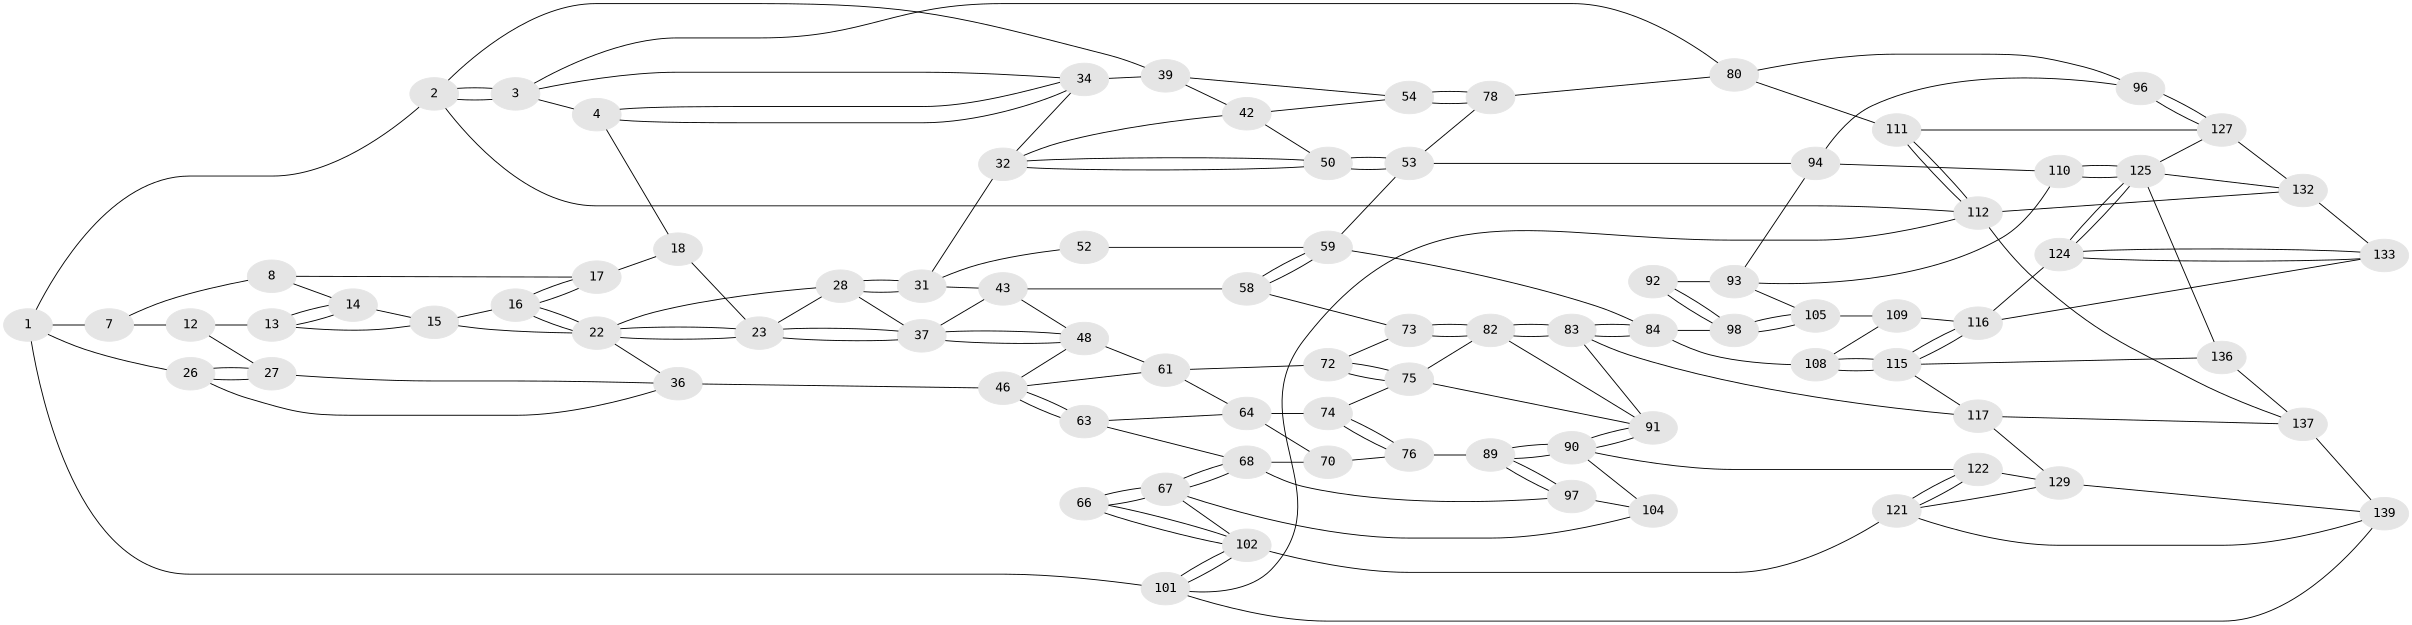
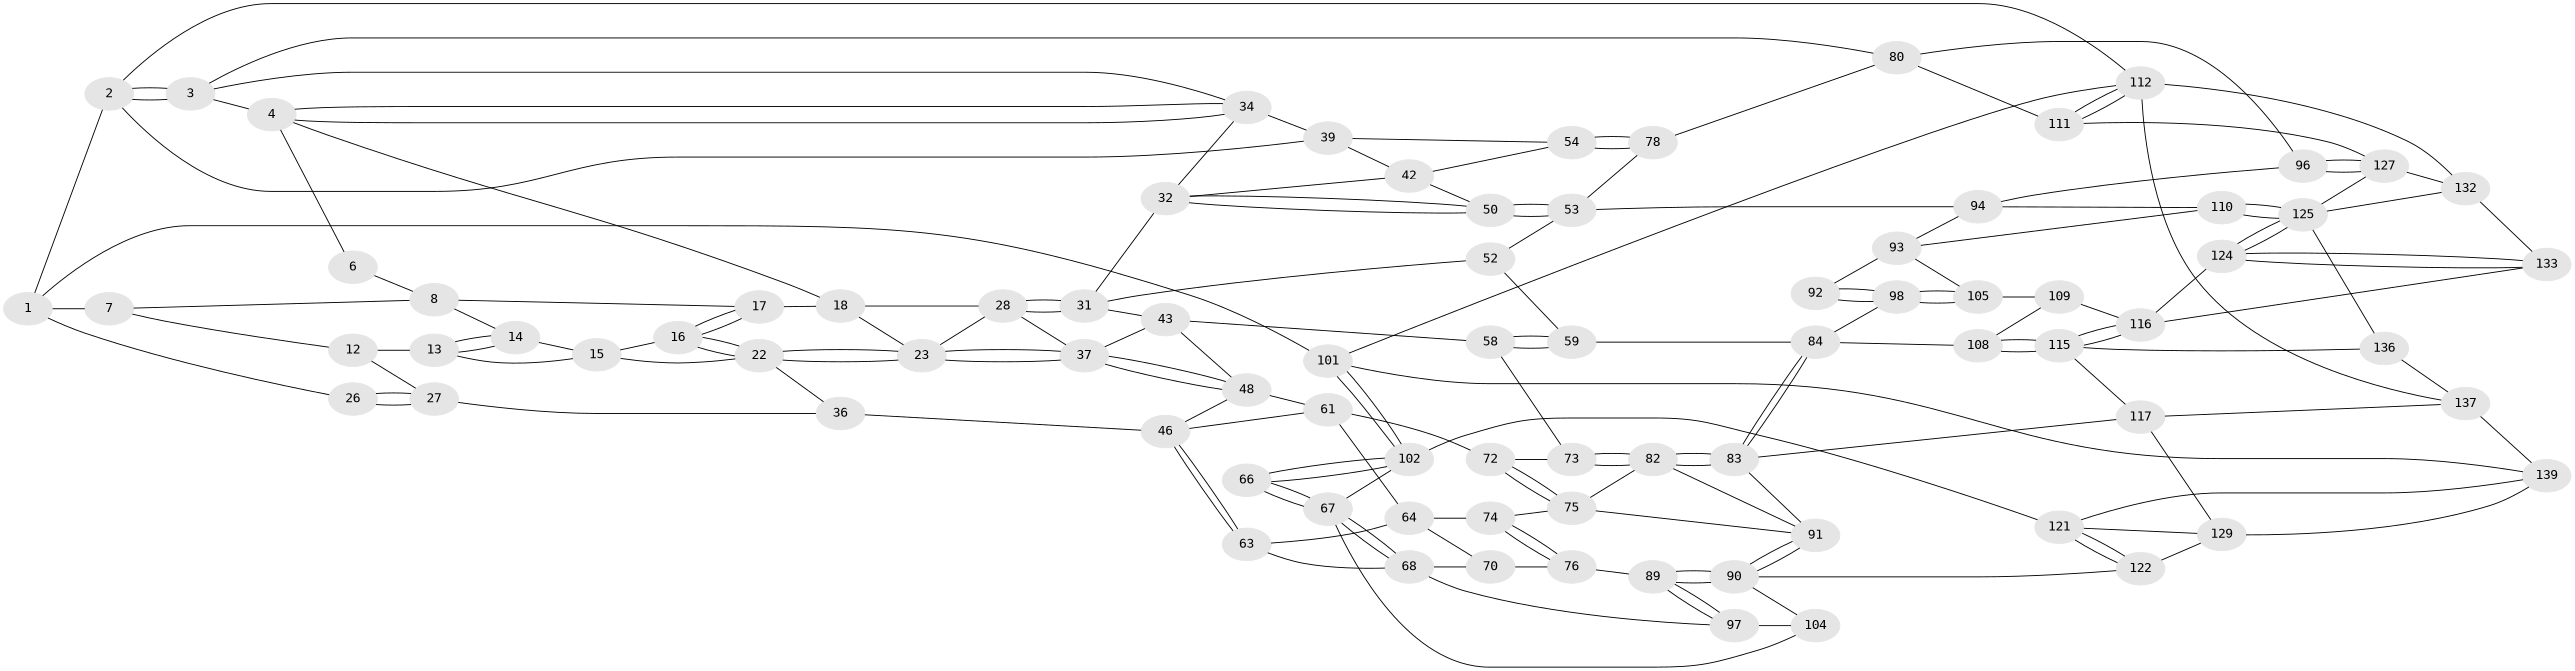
edge "53" -- "59": now "53" -- "52"
node "6": added
edge "28" -- "22": now "28" -- "18"
edge "26" -- "36": removed
